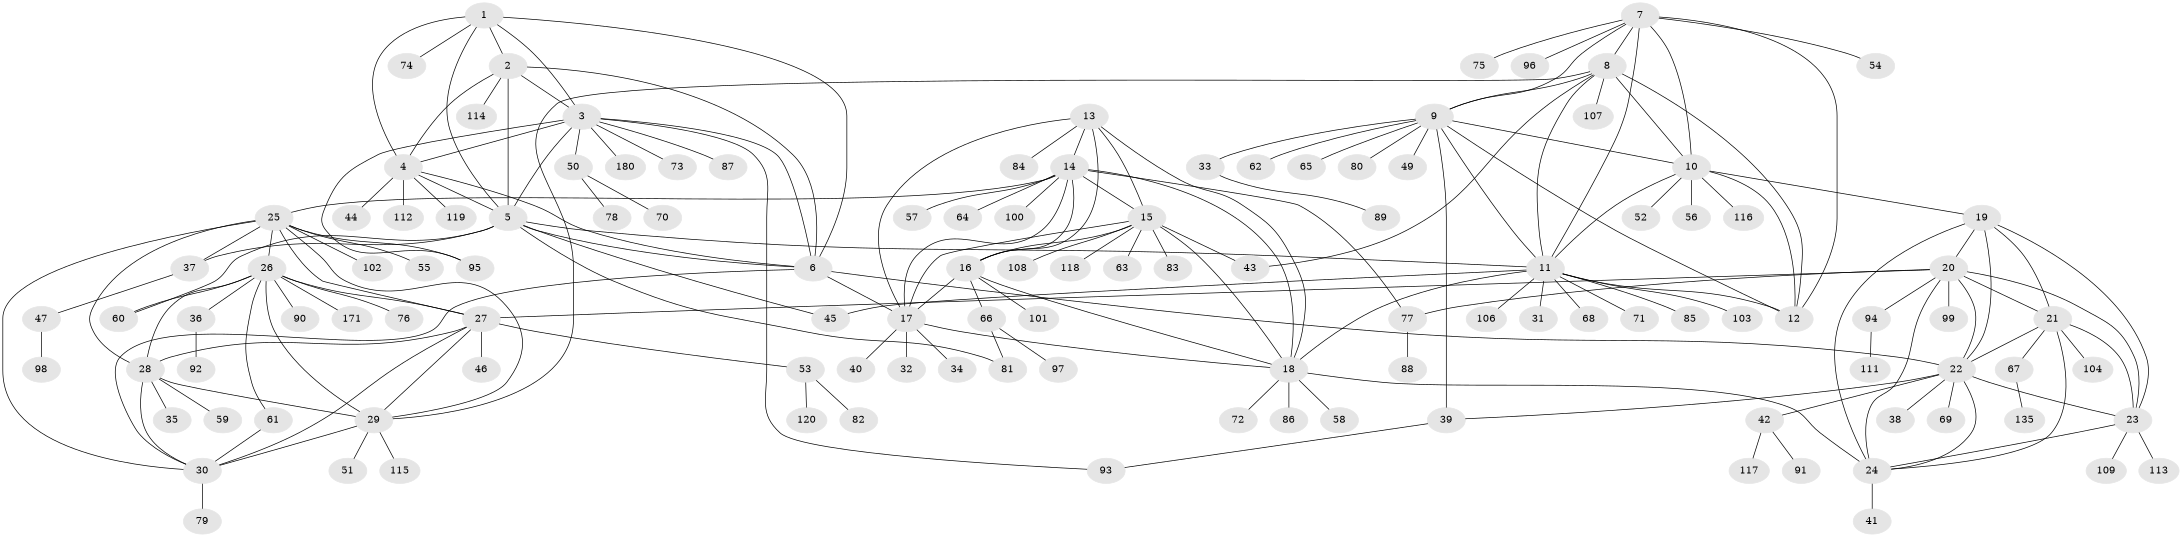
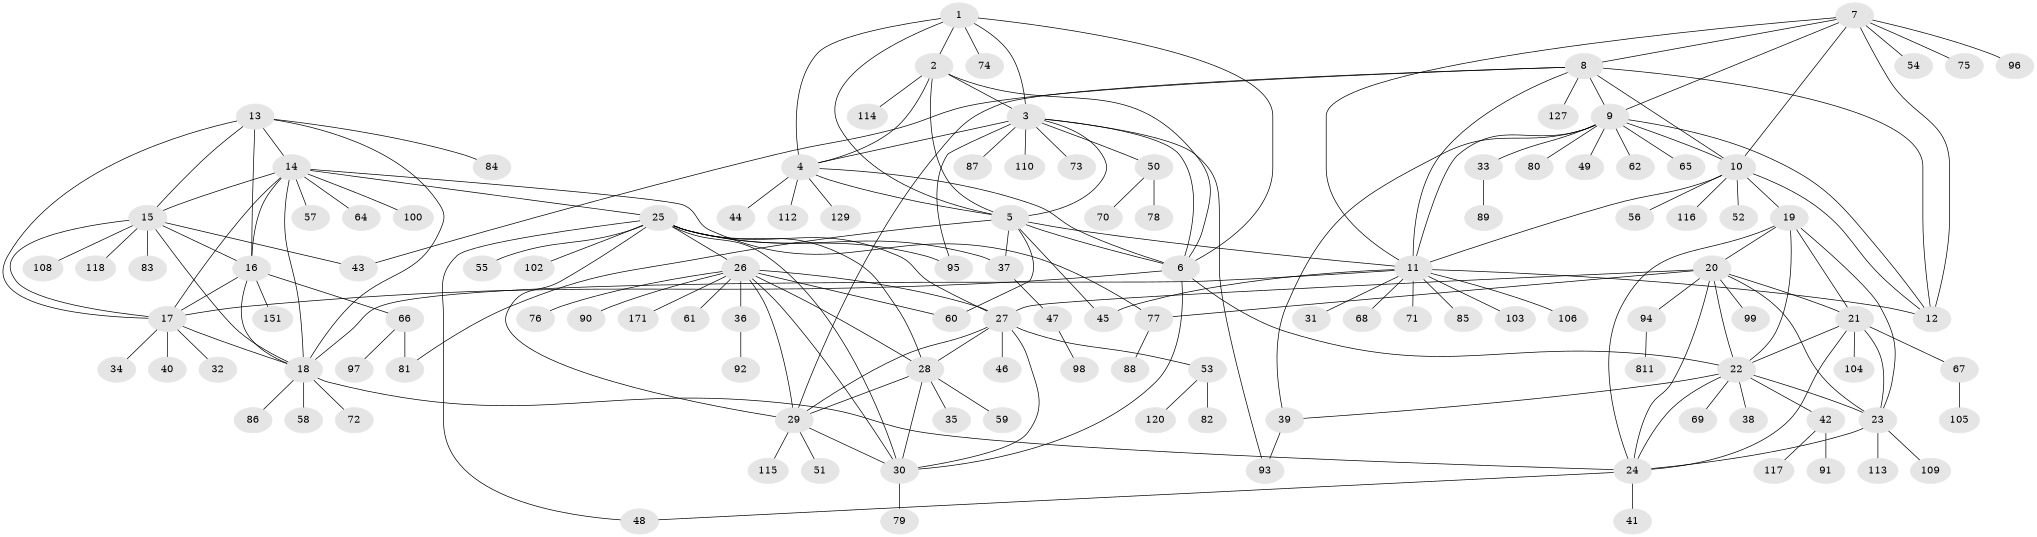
node "107": label "107" -> "127"
node "180": label "180" -> "110"
node "119": label "119" -> "129"
node "63": removed
node "101": label "101" -> "151"
node "111": label "111" -> "811"
node "135": label "135" -> "105"
edge "61" -- "30": now "26" -- "30"
node "48": added
